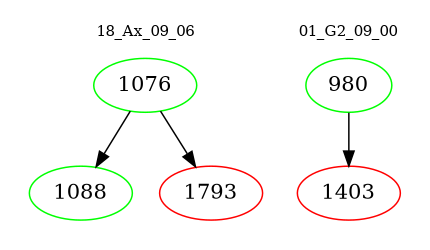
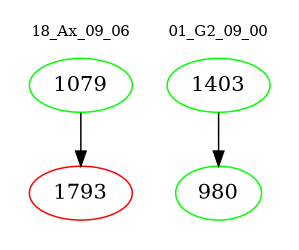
node "1076": label "1076" -> "1079"
edge "980" -> "1403": reversed
node "1088": removed
node "1403": color red -> green
